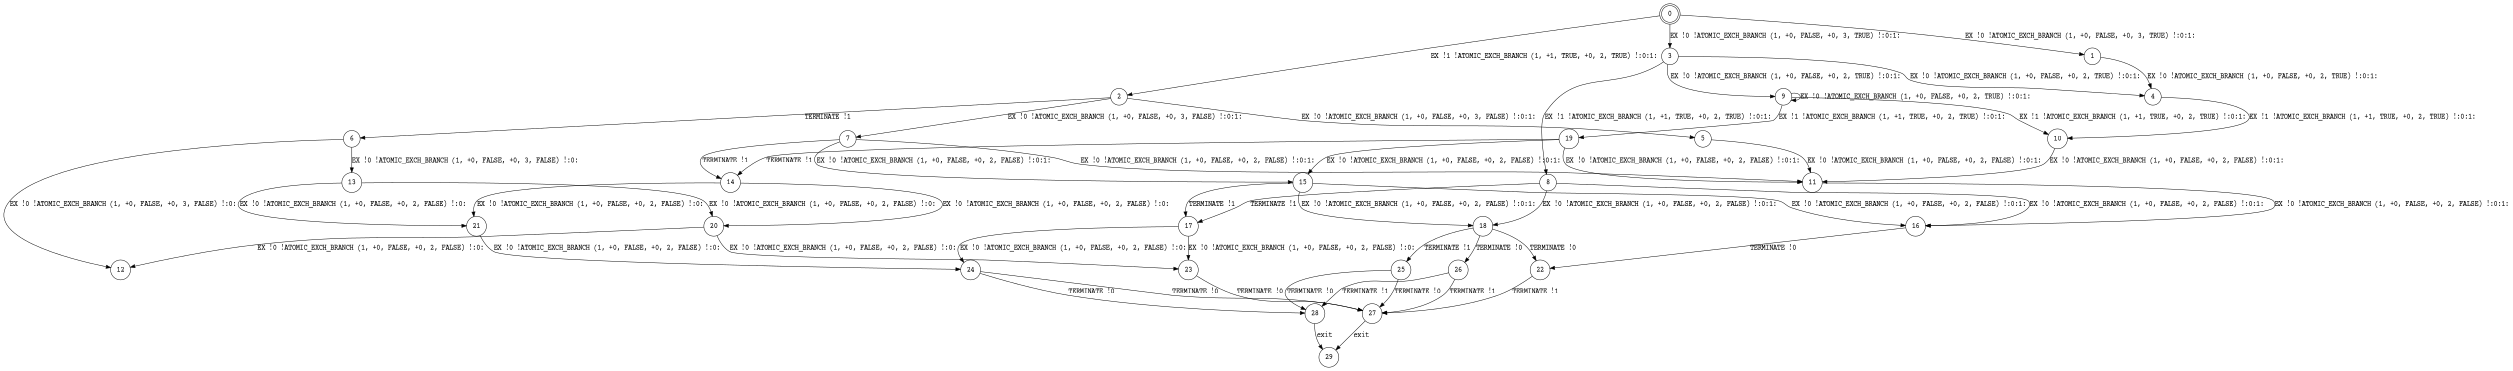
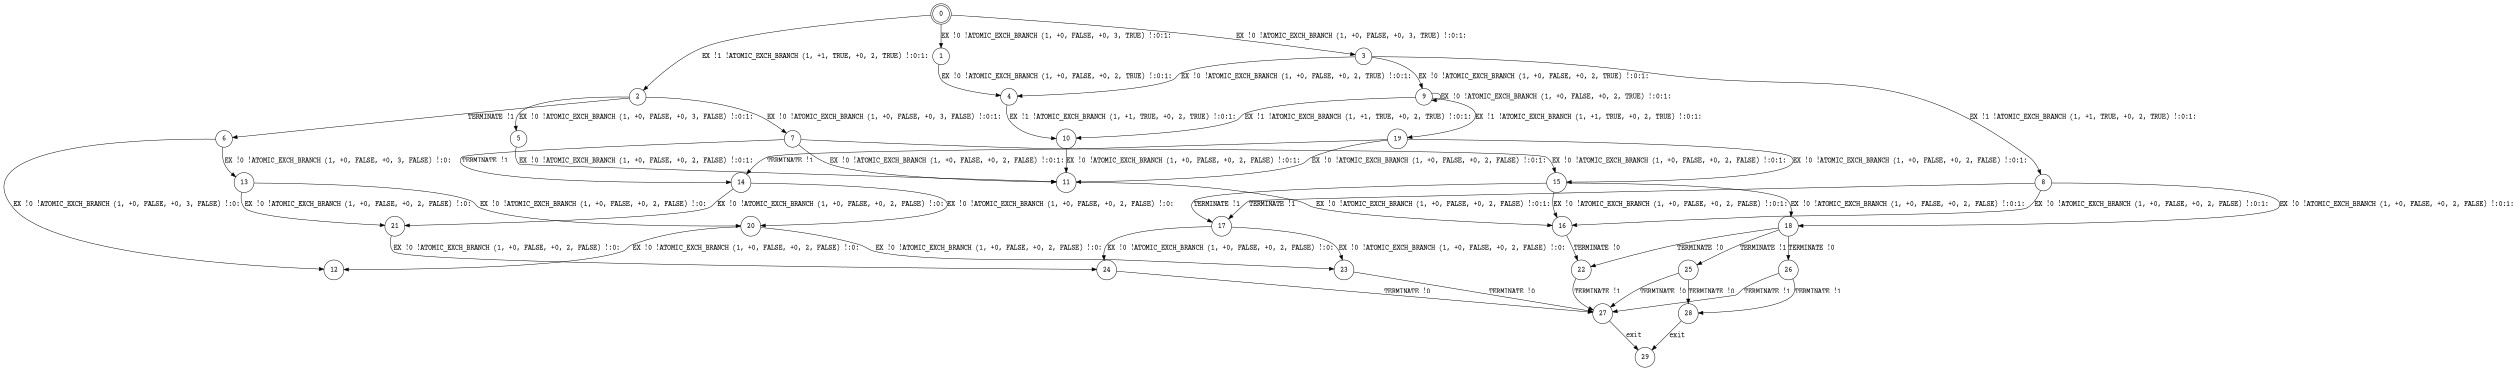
edge "24" -> "28": removed, label "TERMINATE !0"
